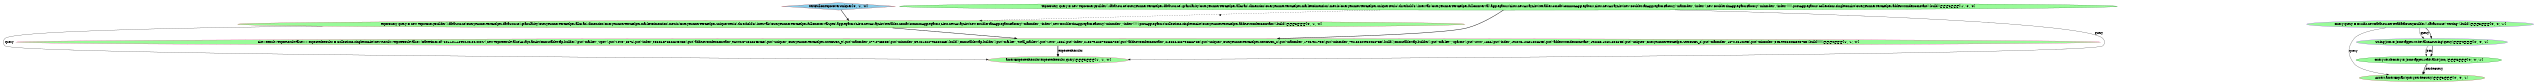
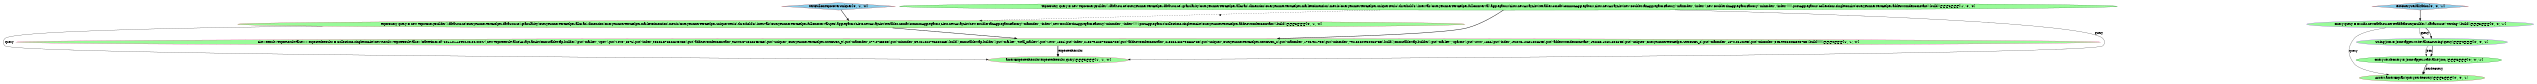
node "testQuerySerialization['0', '0', '1']": added
